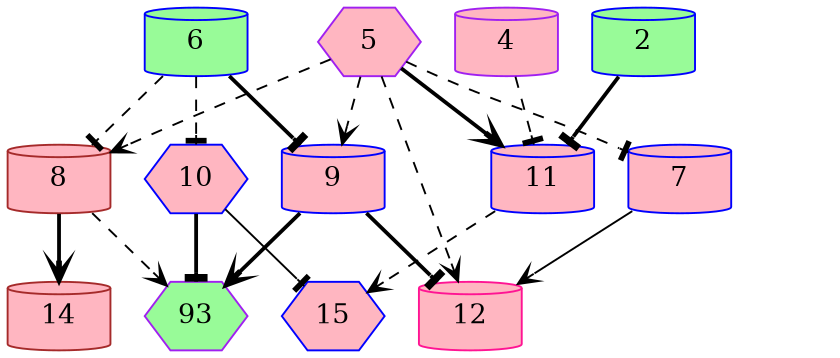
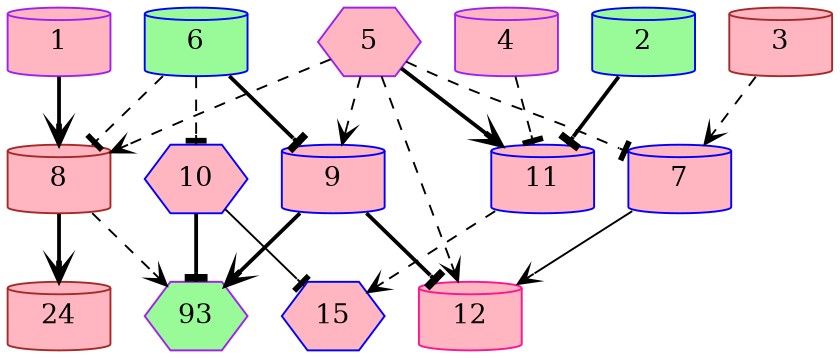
node "1": added
node "3": added
node "14": label "14" -> "24"
